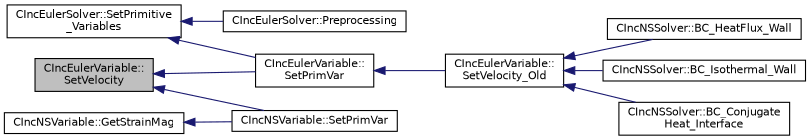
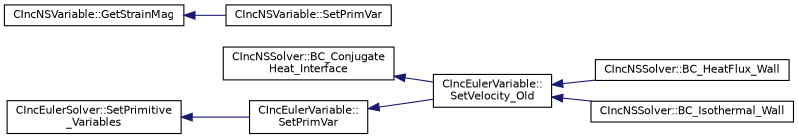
node "CIncEulerSolver::Preprocessing": removed
node "CIncEulerVariable:: SetVelocity": removed
edge "CIncNSSolver::BC_Conjugate Heat_Interface" -> "CIncEulerVariable:: SetVelocity_Old": reversed
